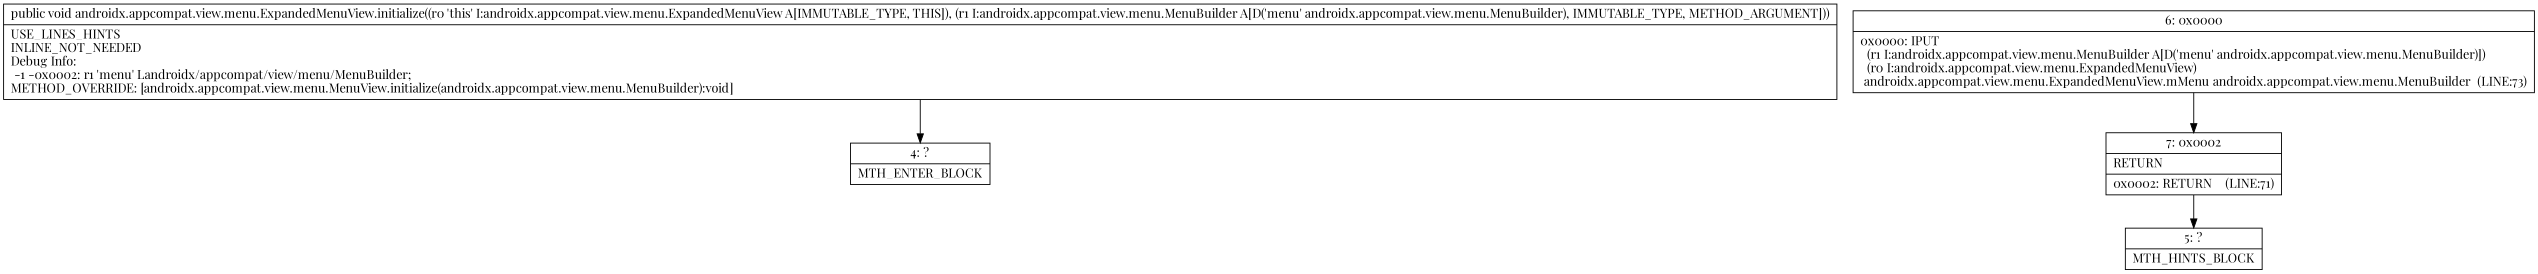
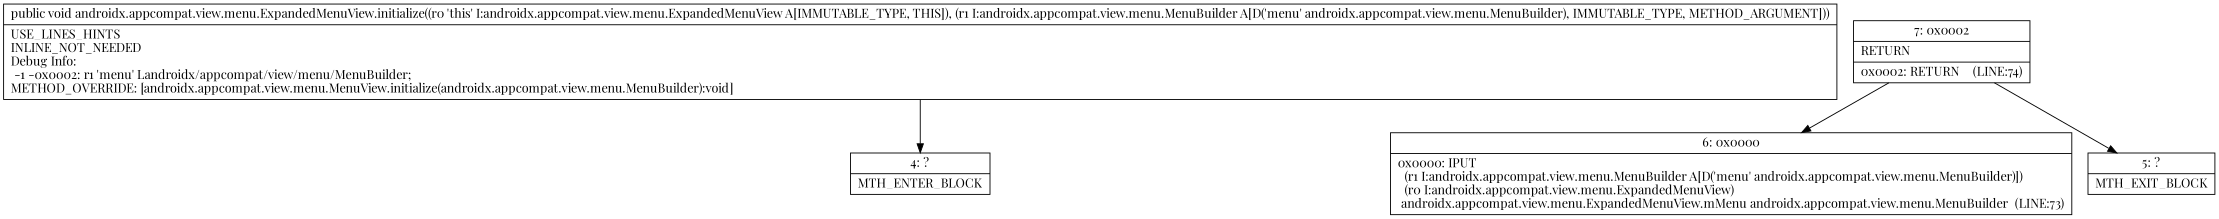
edge "6: 0x0000" -> "7: 0x0002": reversed
node "7: 0x0002": text "0x0002: RETURN    (LINE:71)" -> "0x0002: RETURN    (LINE:74)"
node "5: ?": text "MTH_HINTS_BLOCK" -> "MTH_EXIT_BLOCK"
